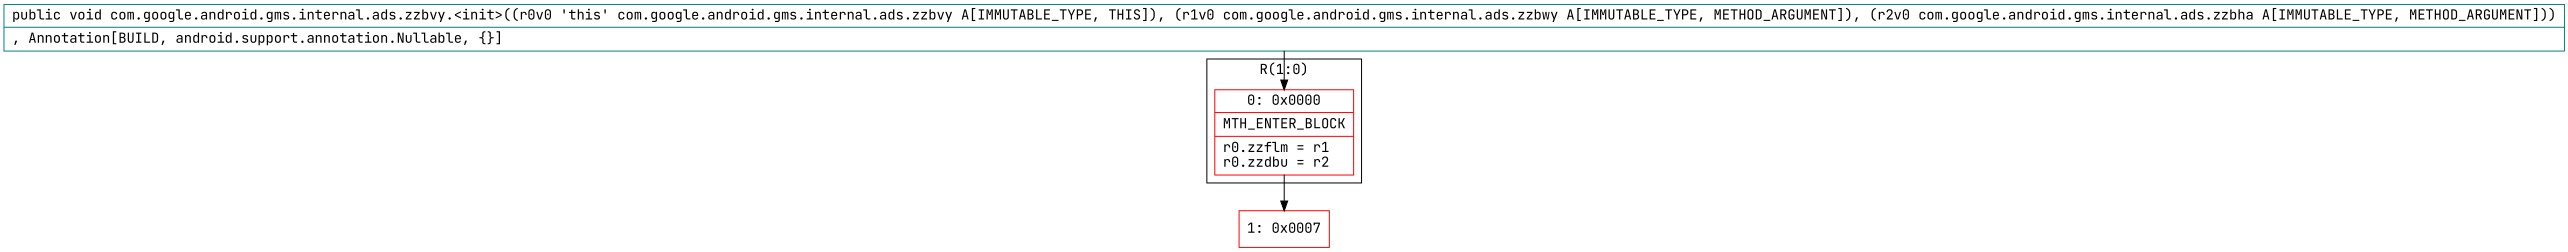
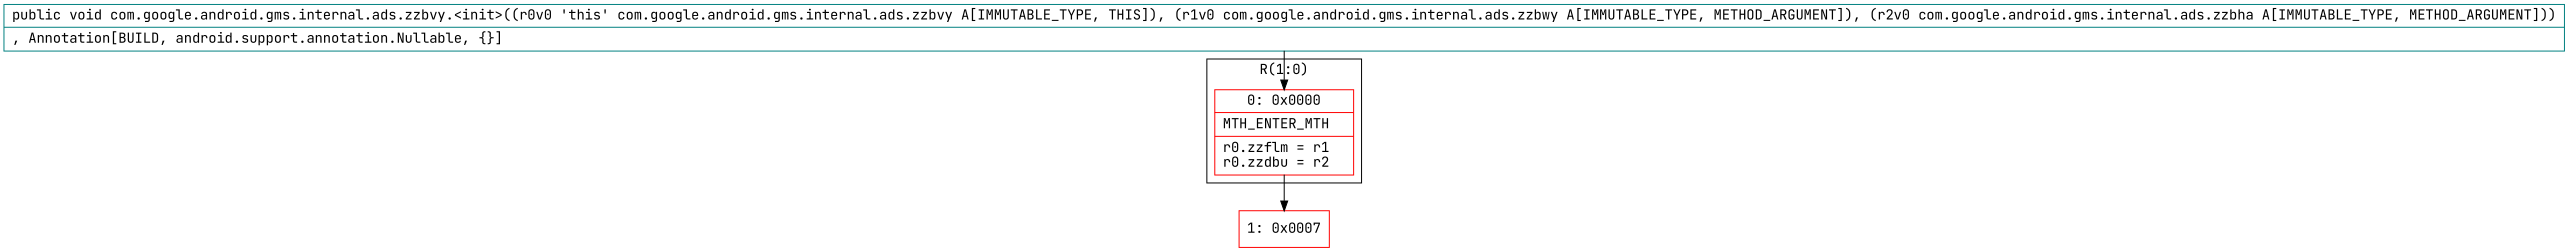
node "0: 0x0000": text "MTH_ENTER_BLOCK" -> "MTH_ENTER_MTH"
